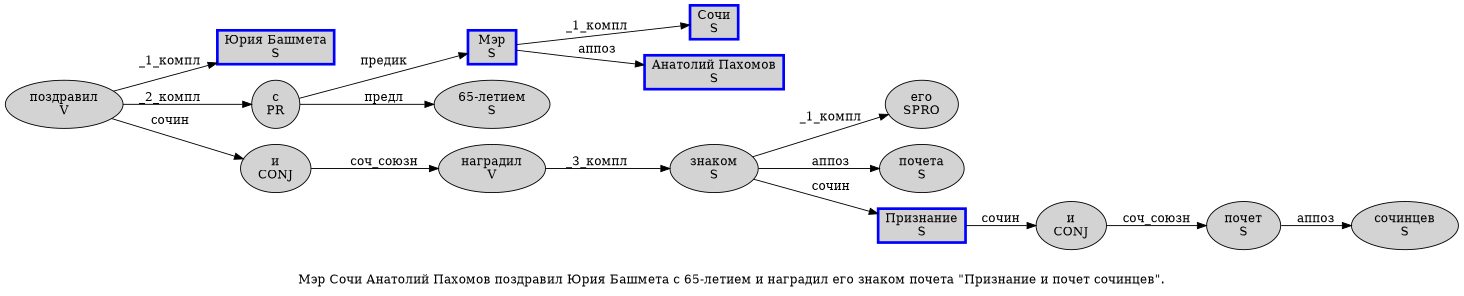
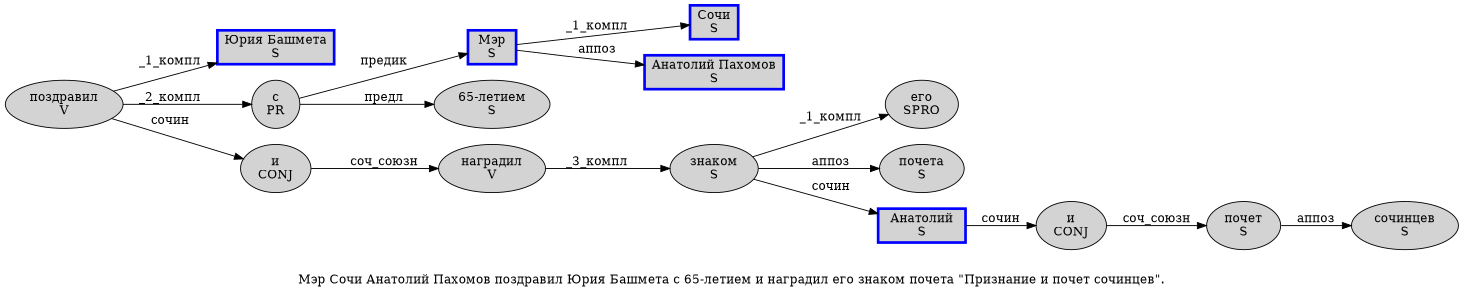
node "Признание S": label "Признание S" -> "Анатолий S"
